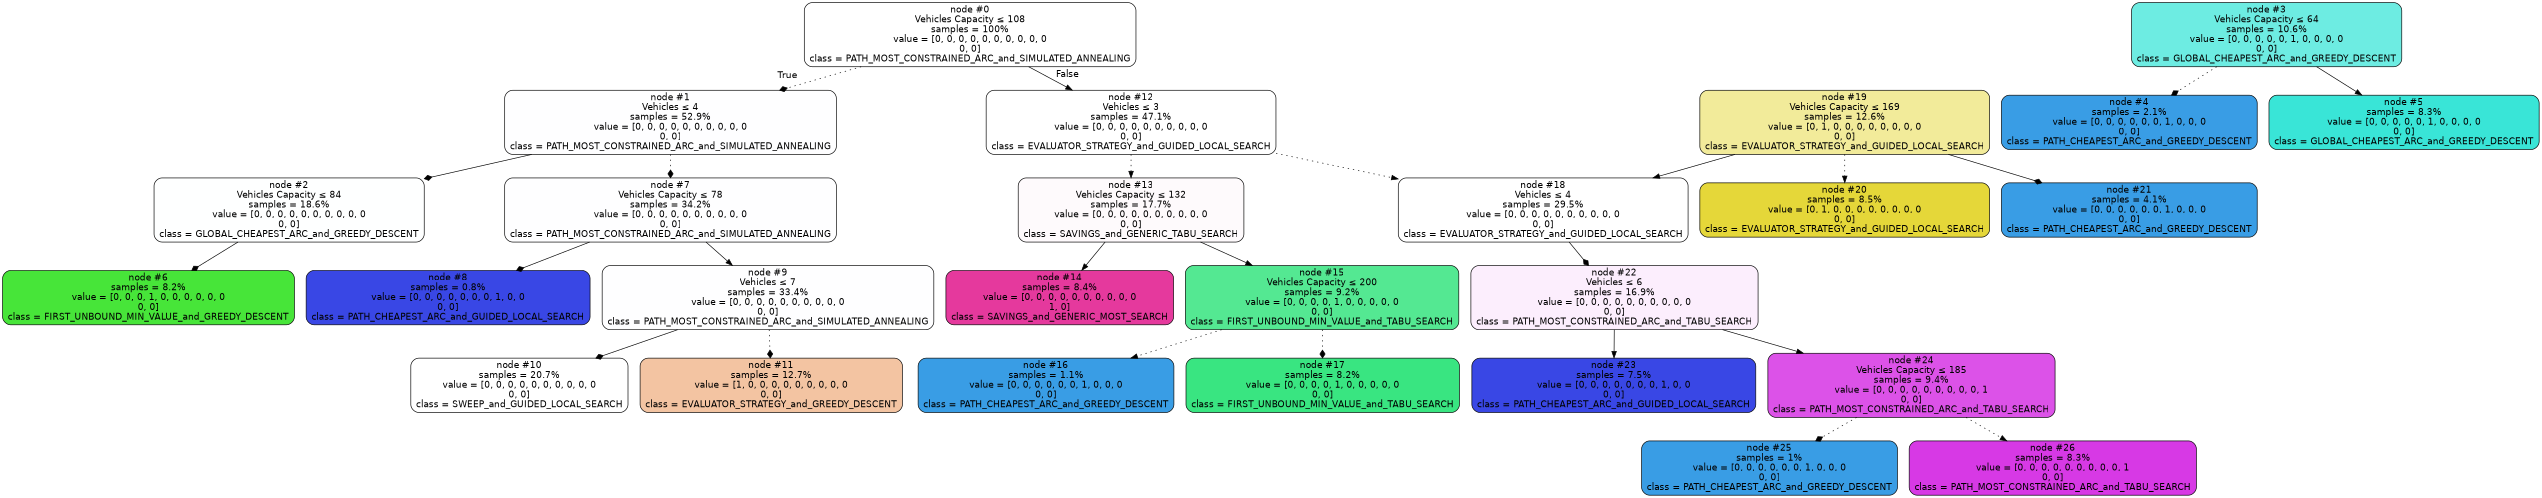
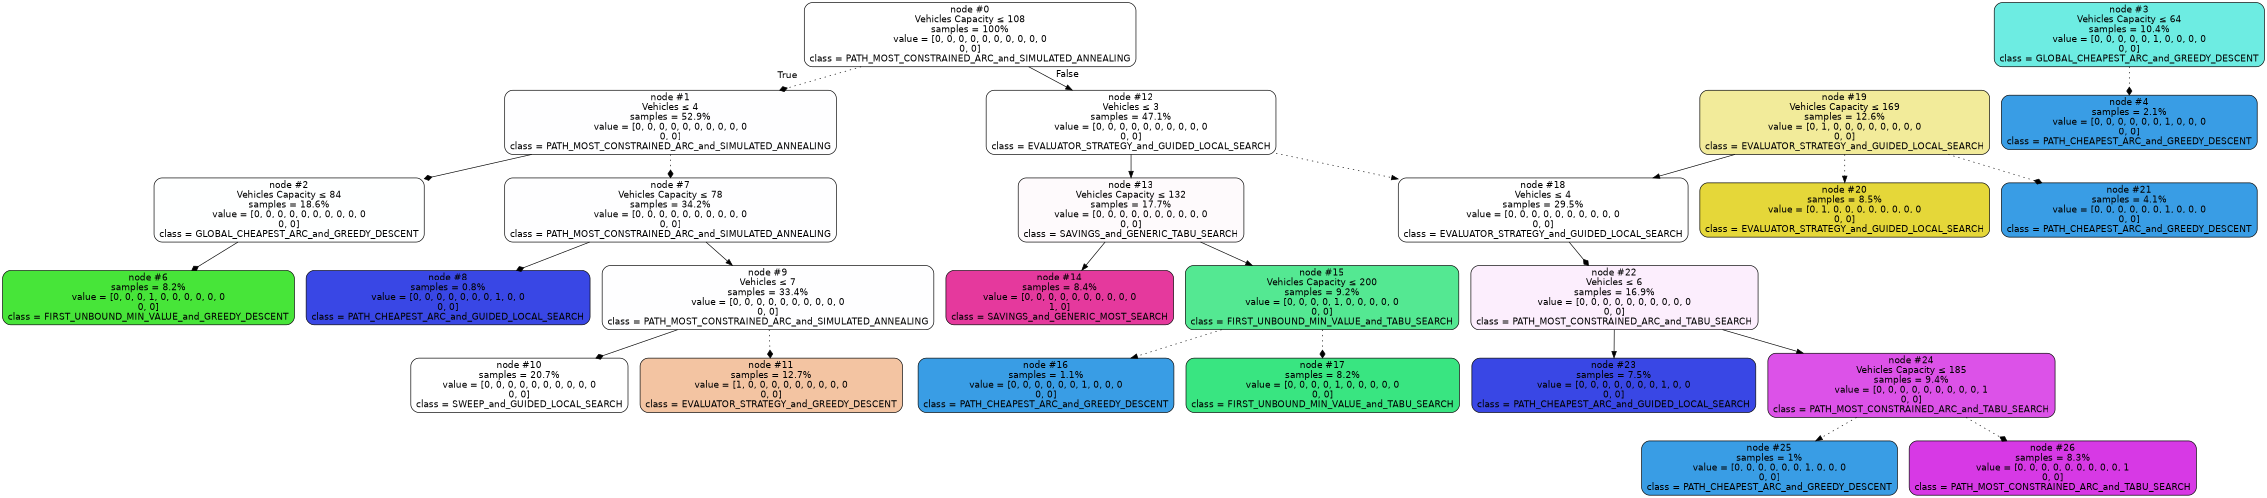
node "node #3": text "samples = 10.6%" -> "samples = 10.4%"
node "node #5": removed
edge "node #12" -> "node #13": style dotted -> solid
edge "node #19" -> "node #21": style solid -> dotted
edge "node #24" -> "node #25": arrowhead diamond -> normal
edge "node #24" -> "node #26": arrowhead normal -> diamond
